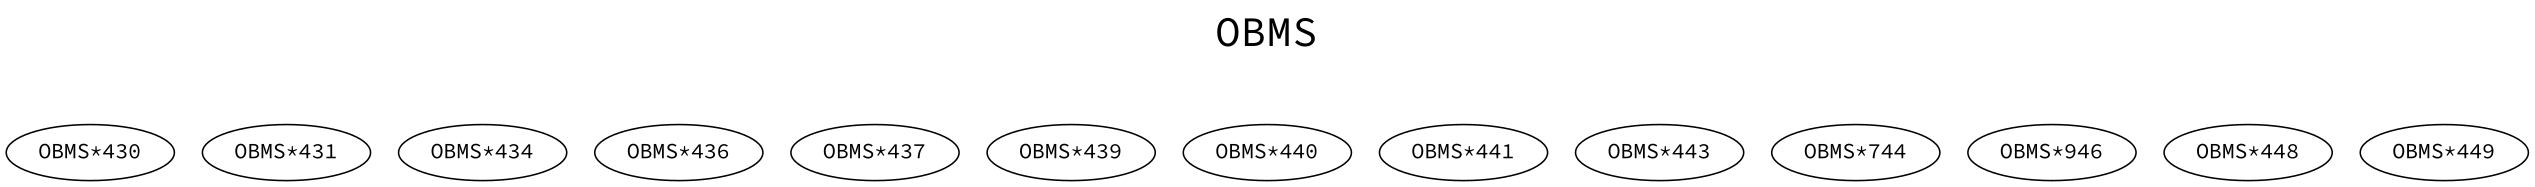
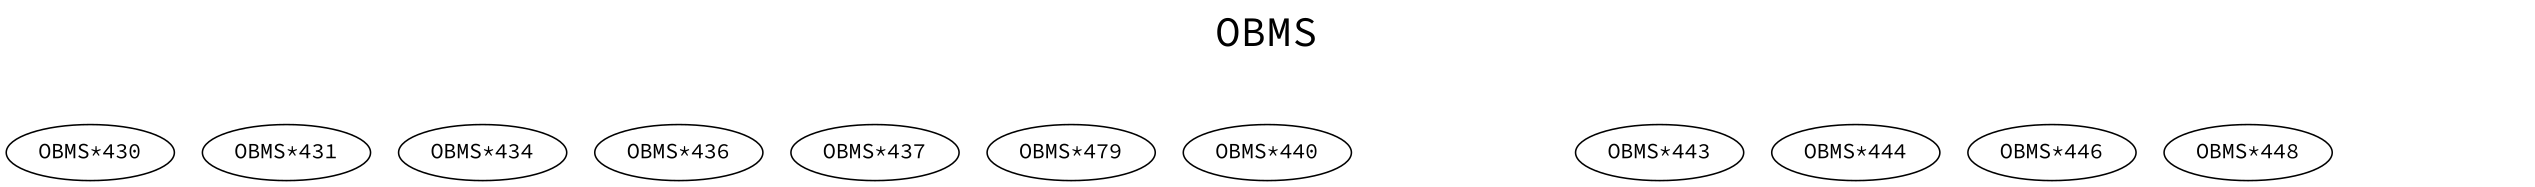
node "OBMS*439": label "OBMS*439" -> "OBMS*479"
node "OBMS*441": removed
node "OBMS*744": label "OBMS*744" -> "OBMS*444"
node "OBMS*946": label "OBMS*946" -> "OBMS*446"
node "OBMS*449": removed
